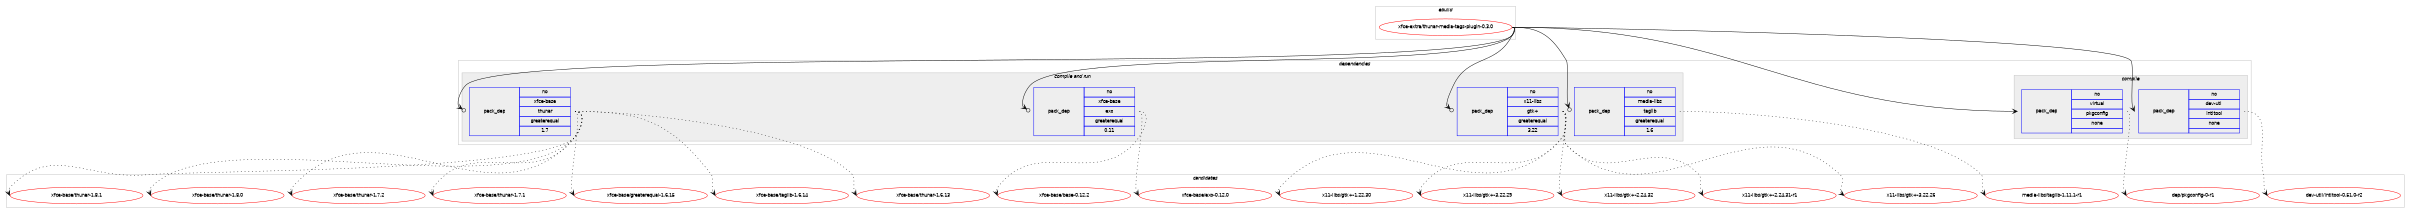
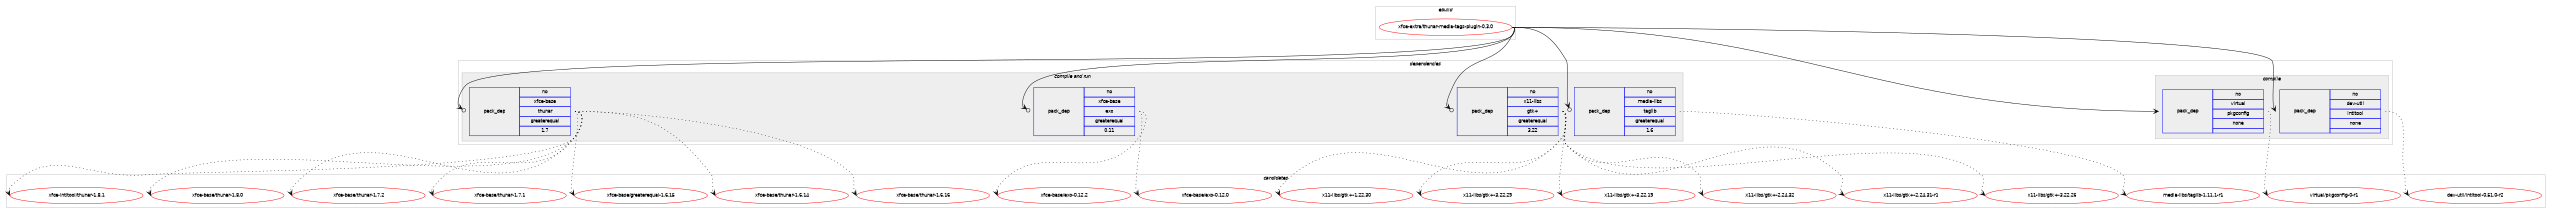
node "xfce-base/thunar-1.8.1": label "xfce-base/thunar-1.8.1" -> "xfce-intltool/thunar-1.8.1"
node "xfce-base/taglib-1.6.14": label "xfce-base/taglib-1.6.14" -> "xfce-base/thunar-1.6.14"
node "xfce-base/thunar-1.6.13": label "xfce-base/thunar-1.6.13" -> "xfce-base/thunar-1.6.16"
node "xfce-base/base-0.12.2": label "xfce-base/base-0.12.2" -> "xfce-base/exo-0.12.2"
node "x11-libs/gtk+-3.22.19": added
node "dep/pkgconfig-0-r1": label "dep/pkgconfig-0-r1" -> "virtual/pkgconfig-0-r1"
